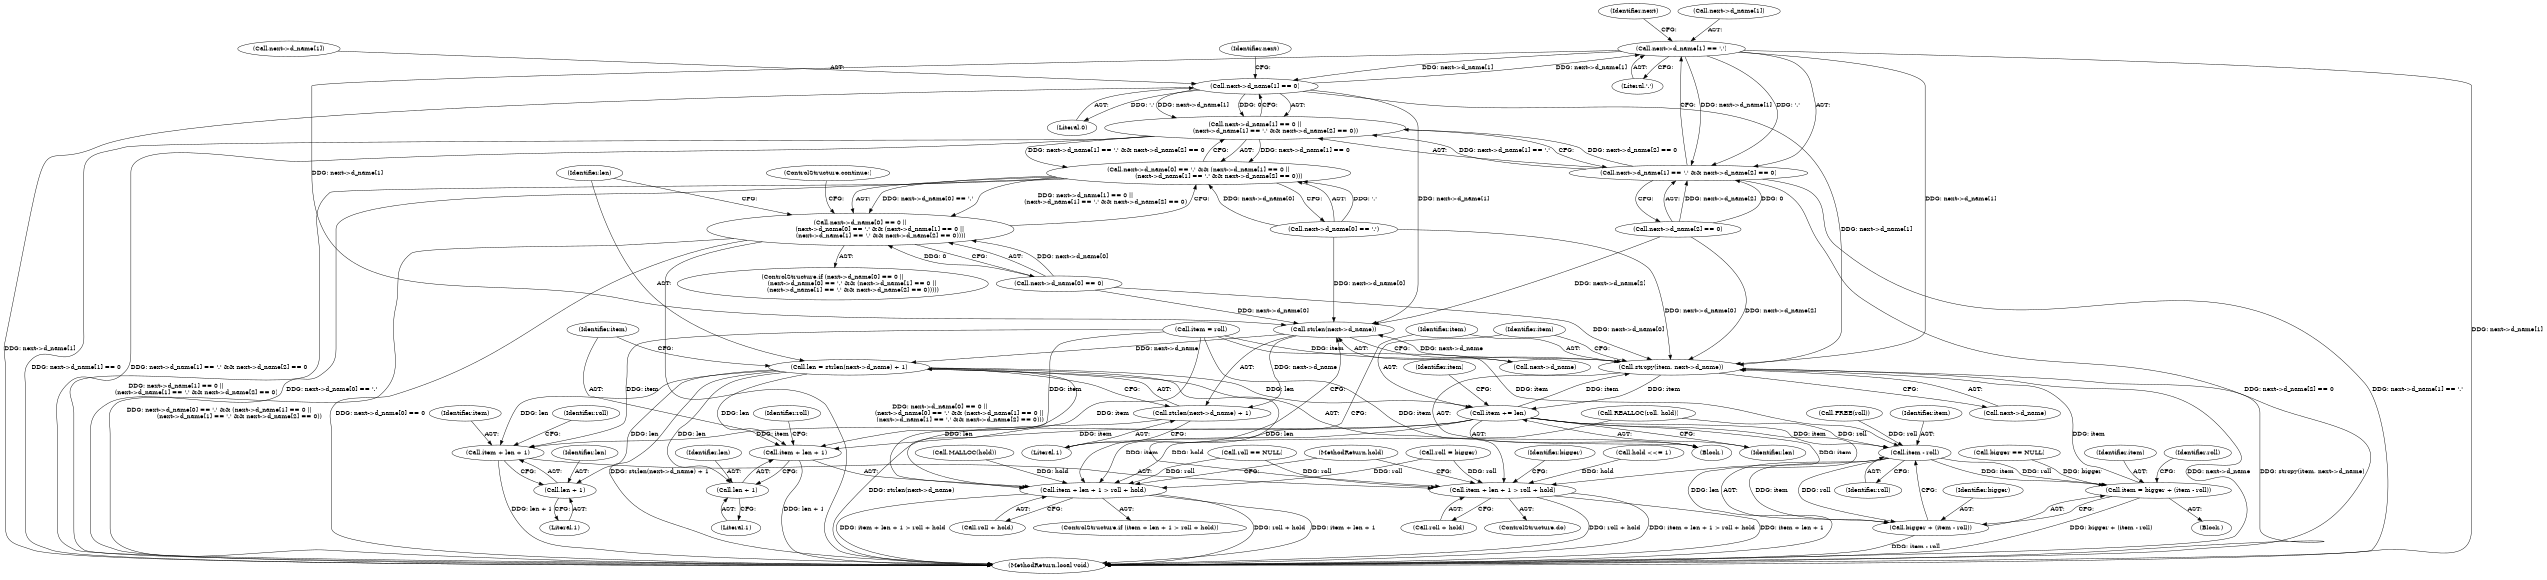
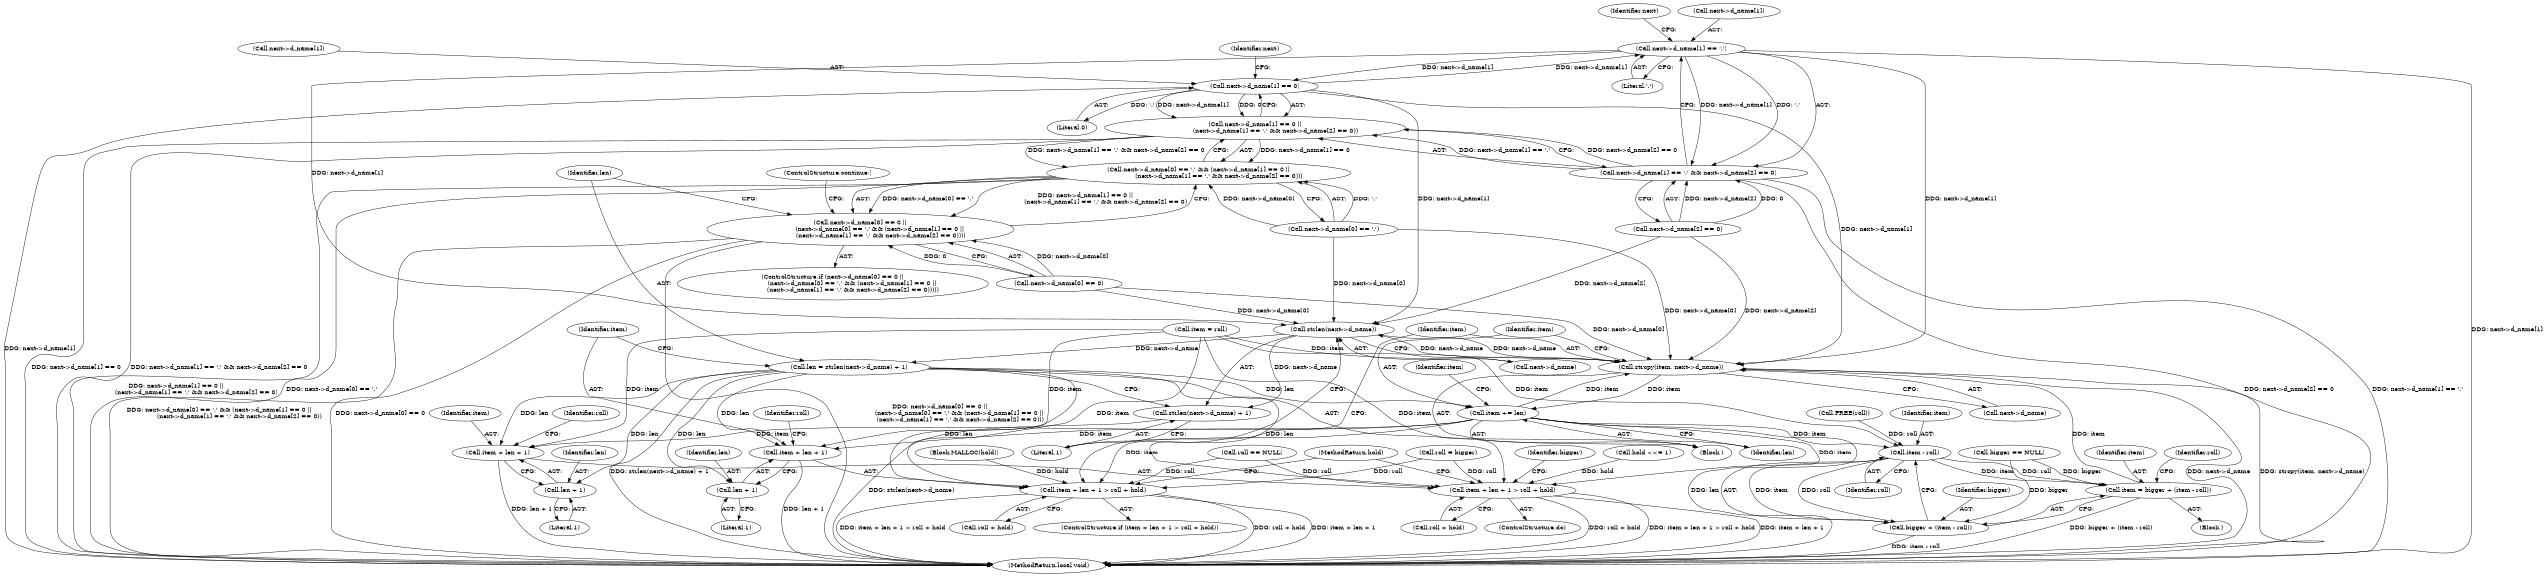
edge "(Call,strlen(next->d_name))" -> "(Call,strcpy(item, next->d_name))": added, label "DDG: next->d_name"
edge "(Call,strlen(next->d_name) + 1)" -> "(Call,len = strlen(next->d_name) + 1)": removed, label "AST:"
node "(Call,REALLOC(roll, hold))": removed
node "(Call,MALLOC(hold))": label "(Call,MALLOC(hold))" -> "(Block,MALLOC(hold))"
edge "(Call,bigger == NULL)" -> "(Call,bigger + (item - roll))": added, label "DDG: bigger"
